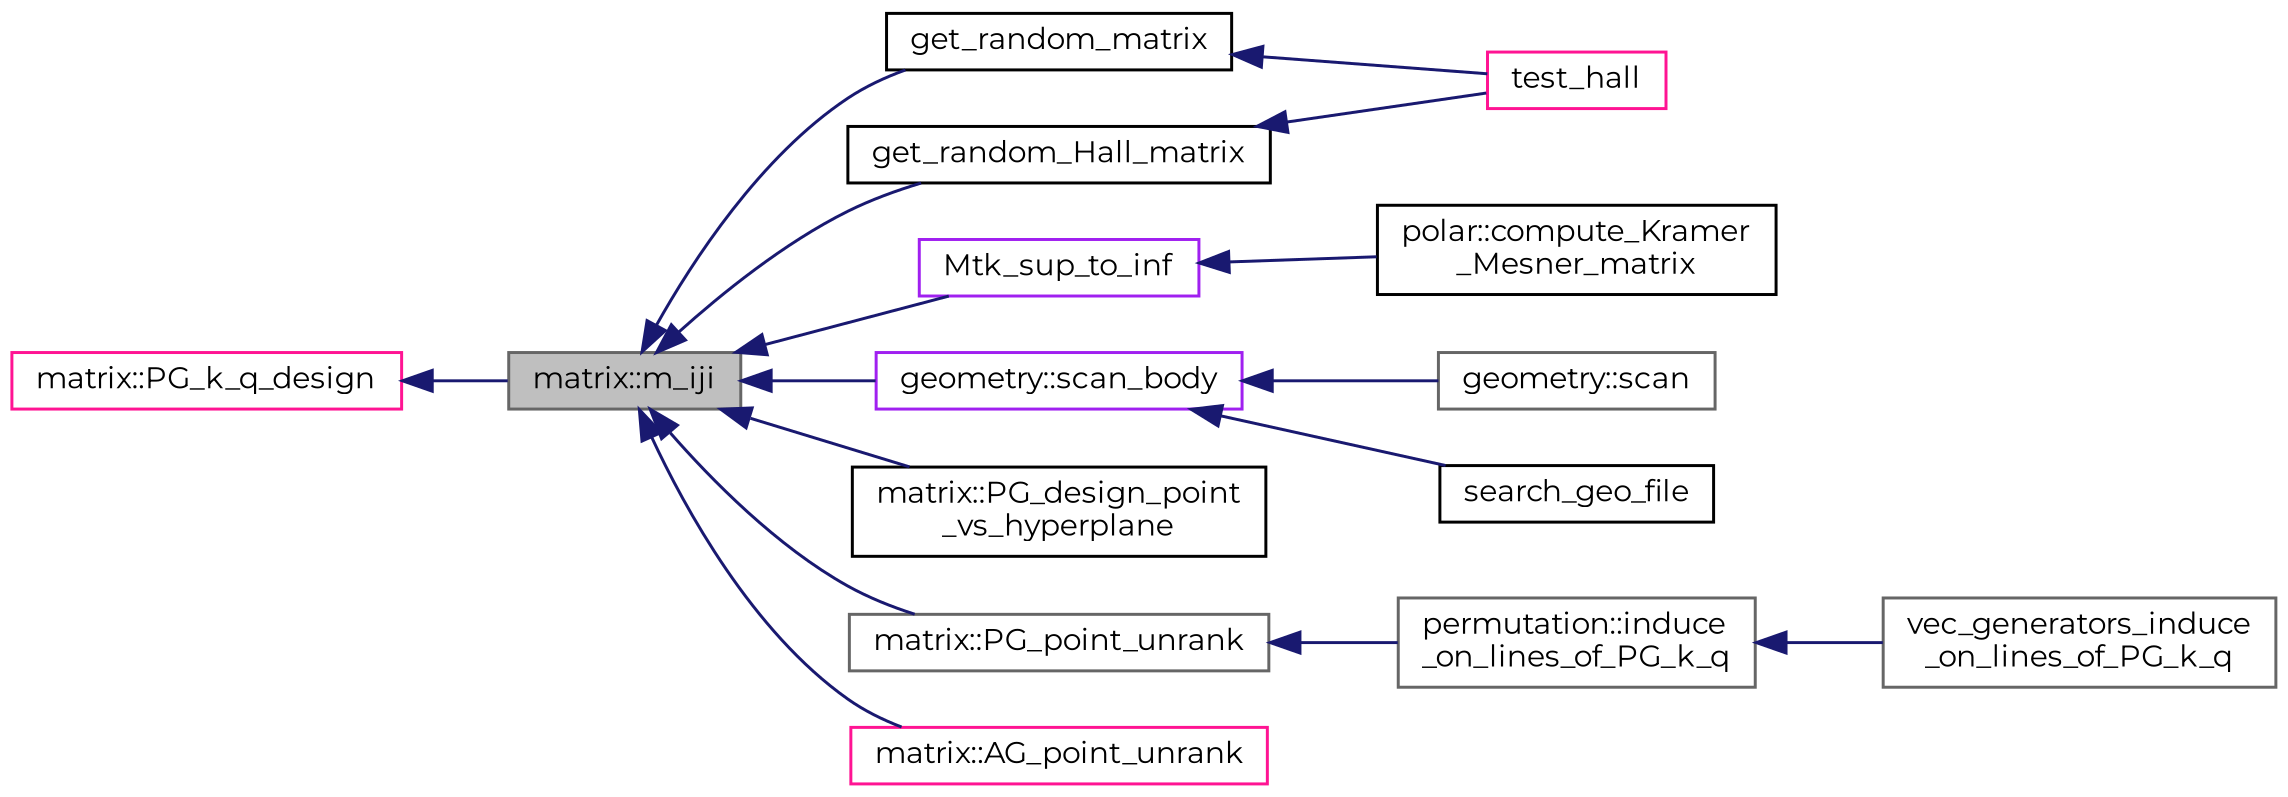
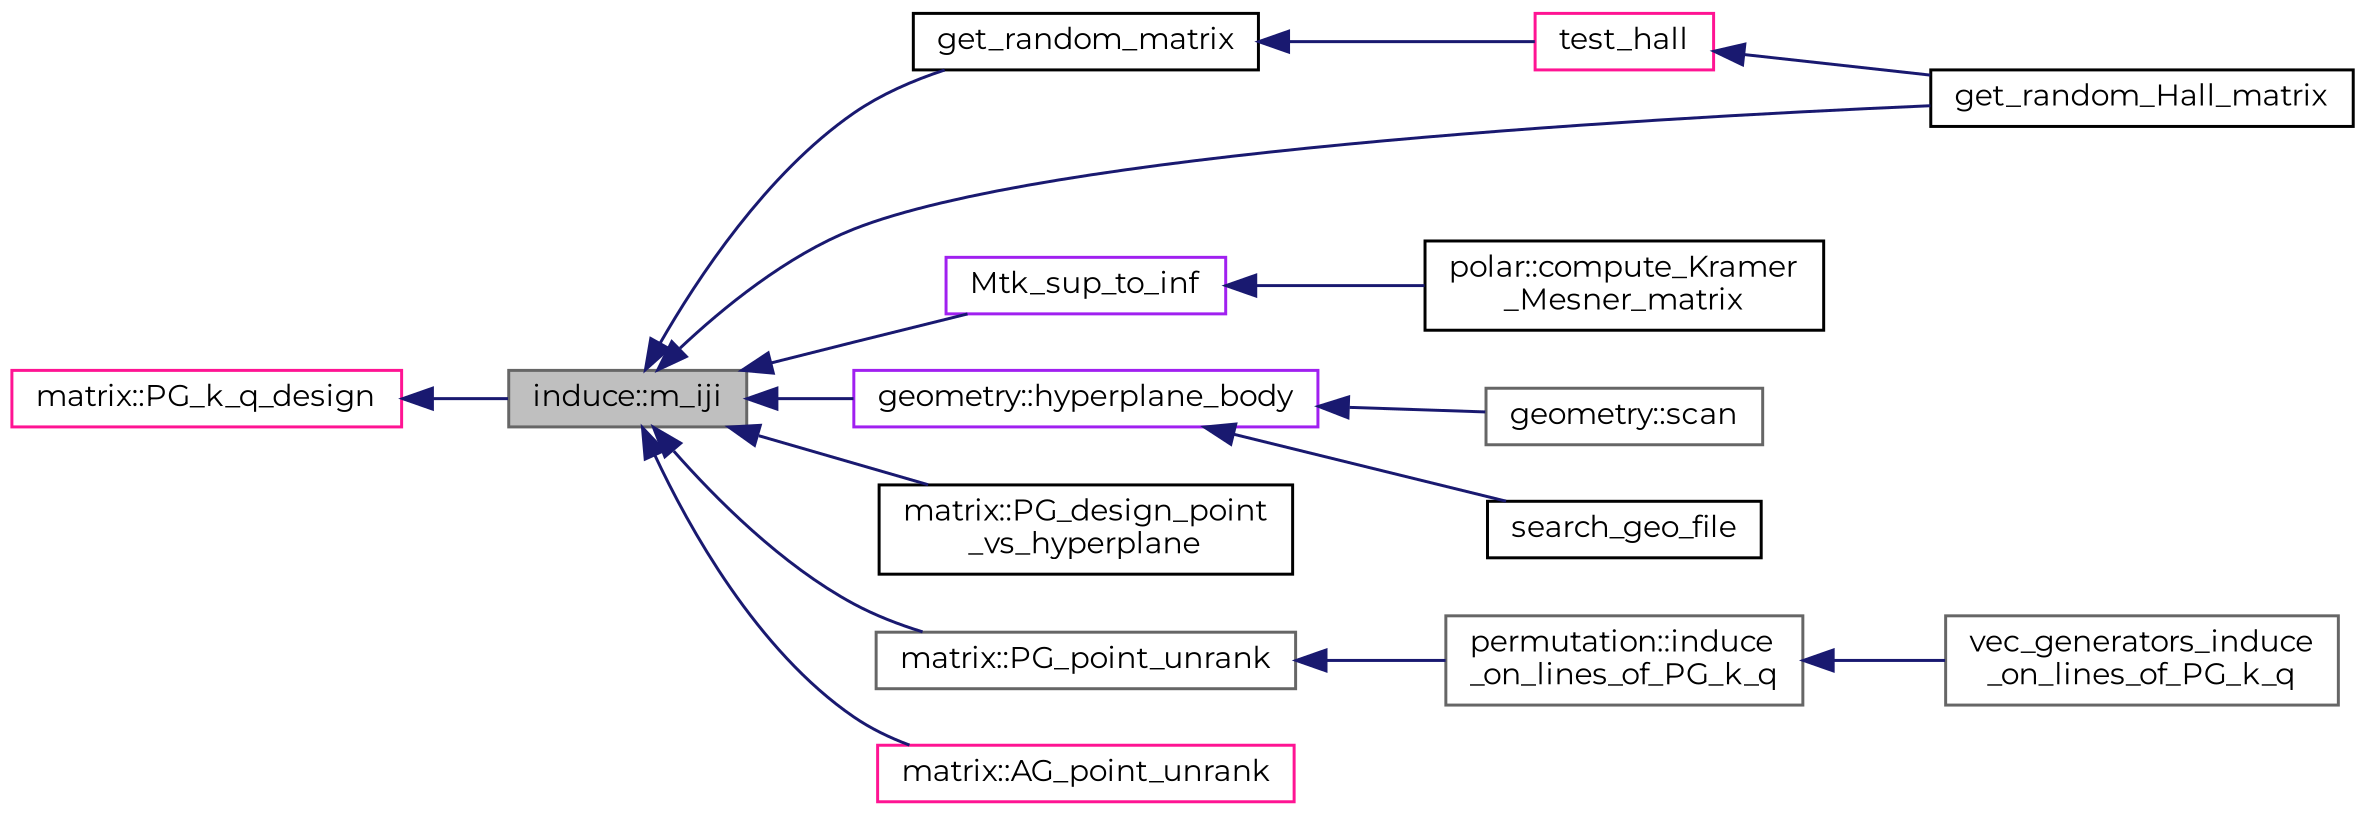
edge "test_hall" -> "get_random_Hall_matrix": reversed
node "matrix::m_iji": label "matrix::m_iji" -> "induce::m_iji"
node "geometry::scan_body": label "geometry::scan_body" -> "geometry::hyperplane_body"
